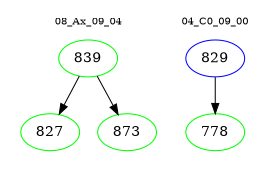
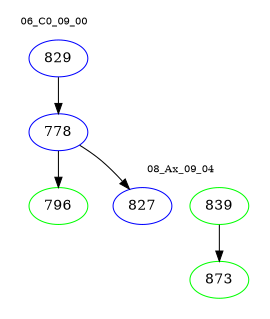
cluster "04_C0_09_00": label "04_C0_09_00" -> "06_C0_09_00"
edge "839" -> "827": now "778" -> "827"
node "827": color green -> blue
node "778": color green -> blue
node "796": added
